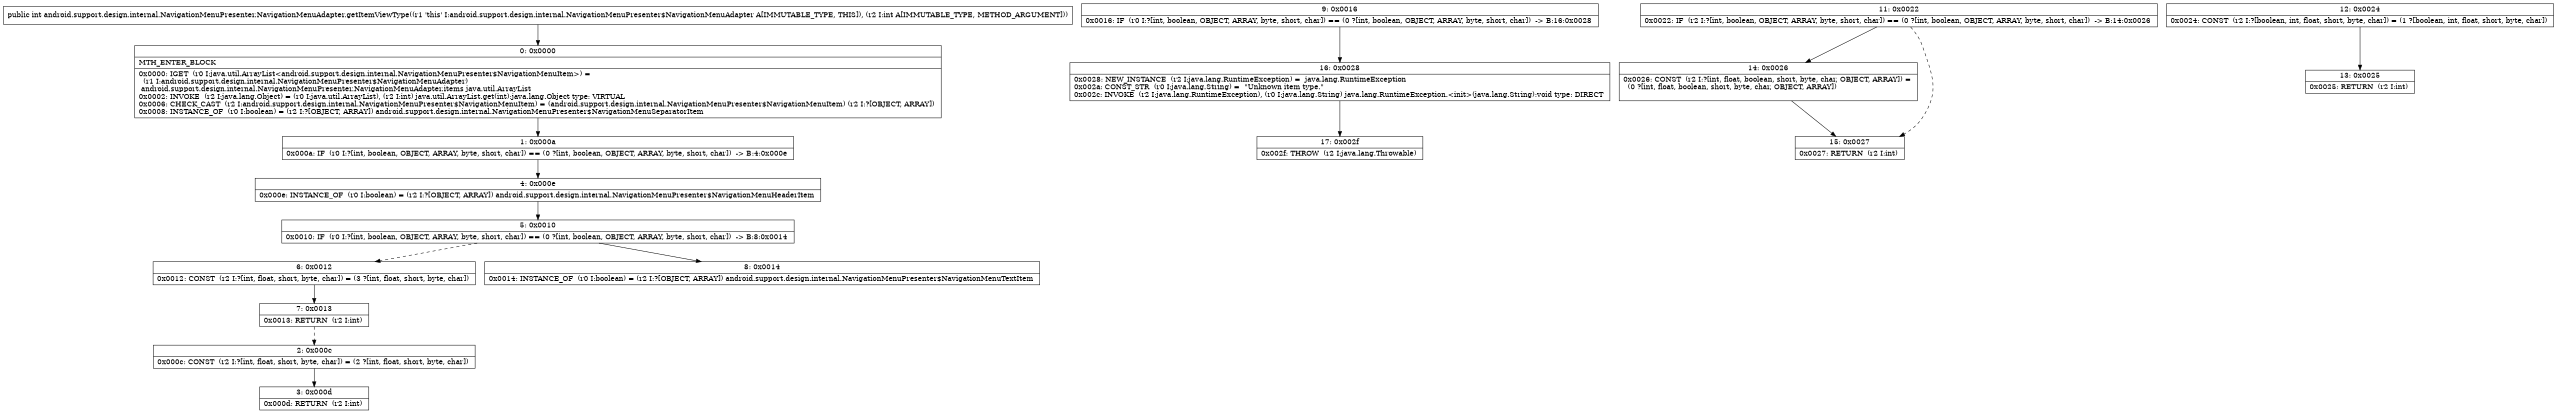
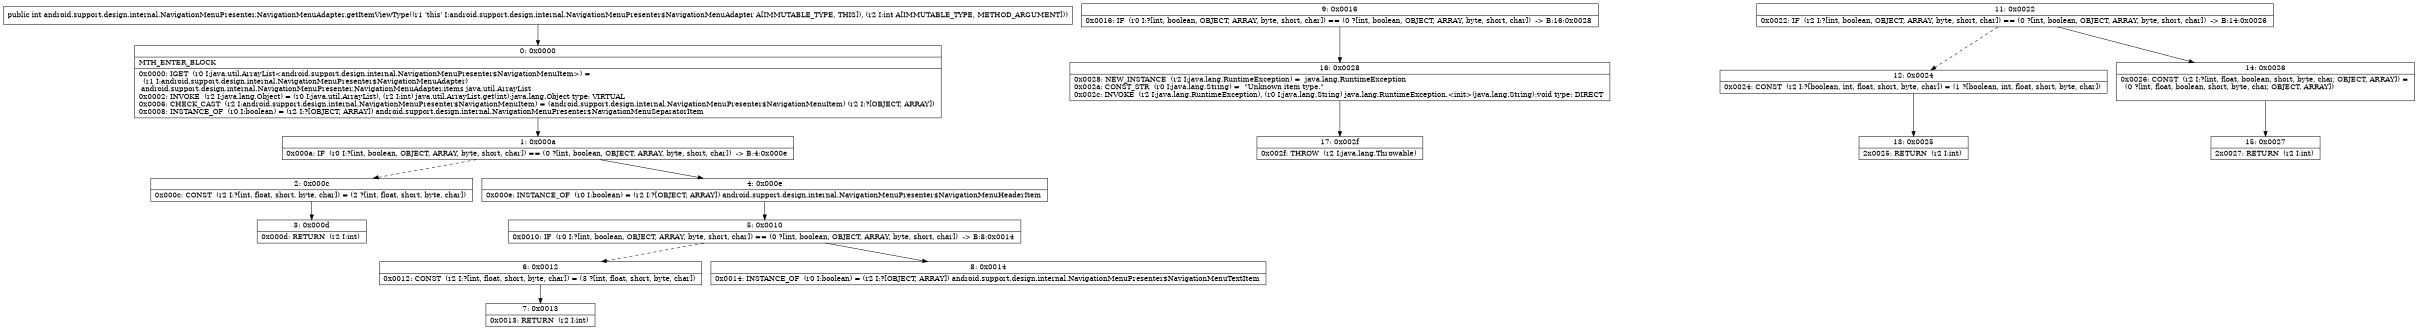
edge "11: 0x0022" -> "15: 0x0027": now "11: 0x0022" -> "12: 0x0024"
node "13: 0x0025": text "0x0025: RETURN  (r2 I:int)" -> "2x0025: RETURN  (r2 I:int)"
node "15: 0x0027": text "0x0027: RETURN  (r2 I:int)" -> "2x0027: RETURN  (r2 I:int)"
edge "7: 0x0013" -> "2: 0x000c": now "1: 0x000a" -> "2: 0x000c"
